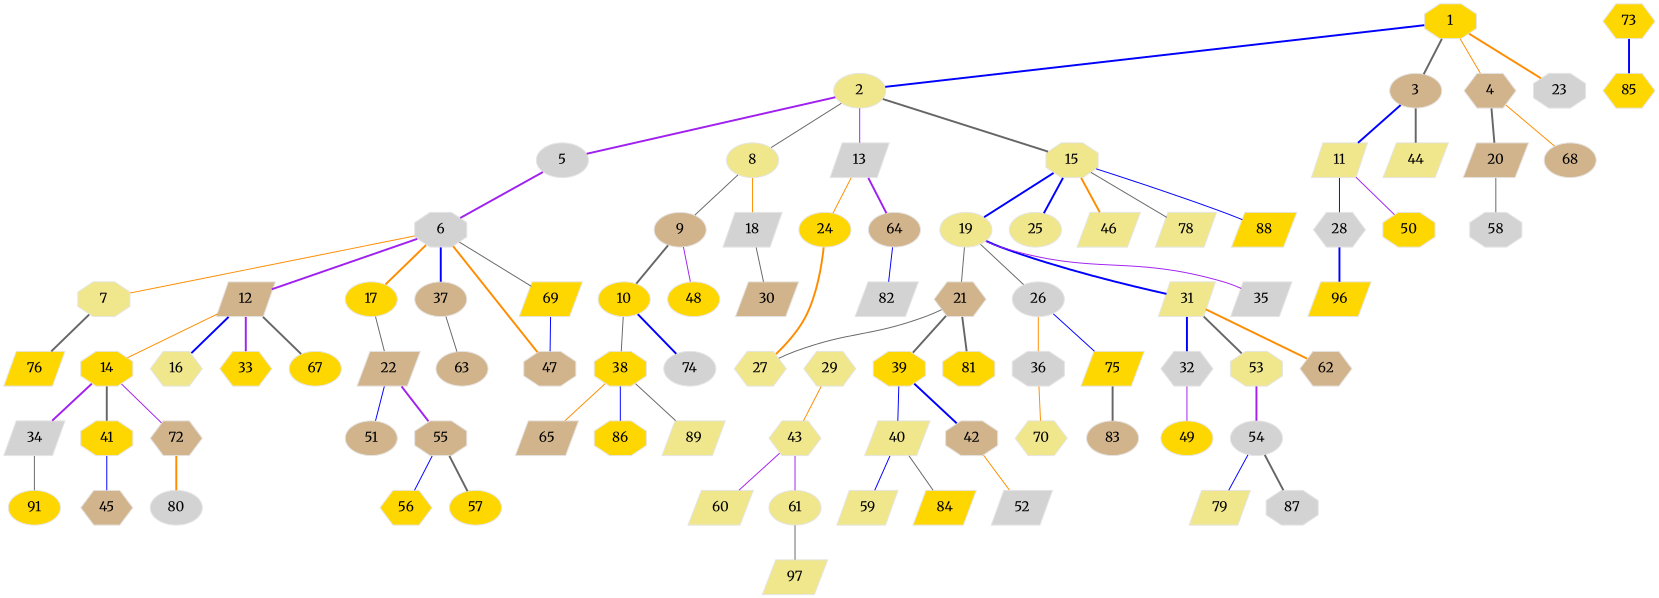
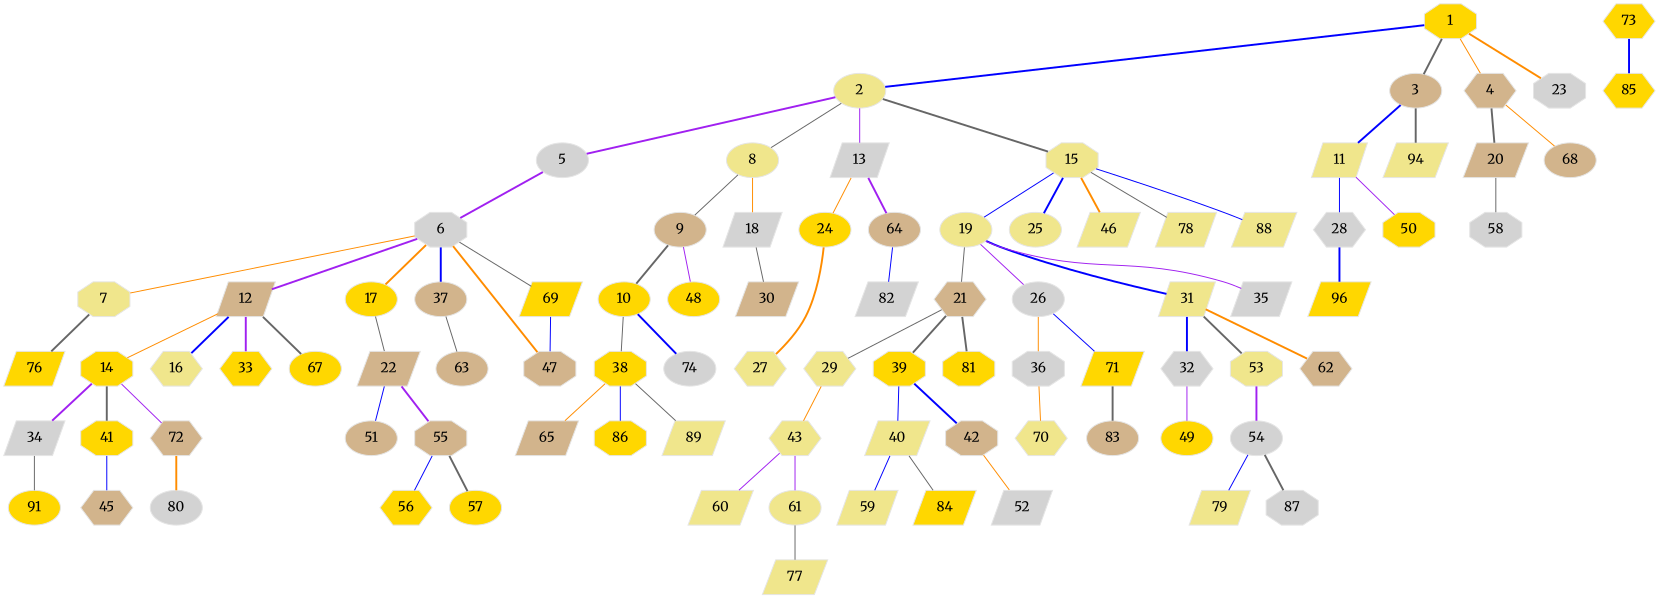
node "44": label "44" -> "94"
edge "15" -- "19": style bold -> solid
node "88": fillcolor gold -> khaki
edge "19" -- "26": color gray40 -> purple
edge "21" -- "27": now "21" -- "29"
node "75": label "75" -> "71"
node "97": label "97" -> "77"
